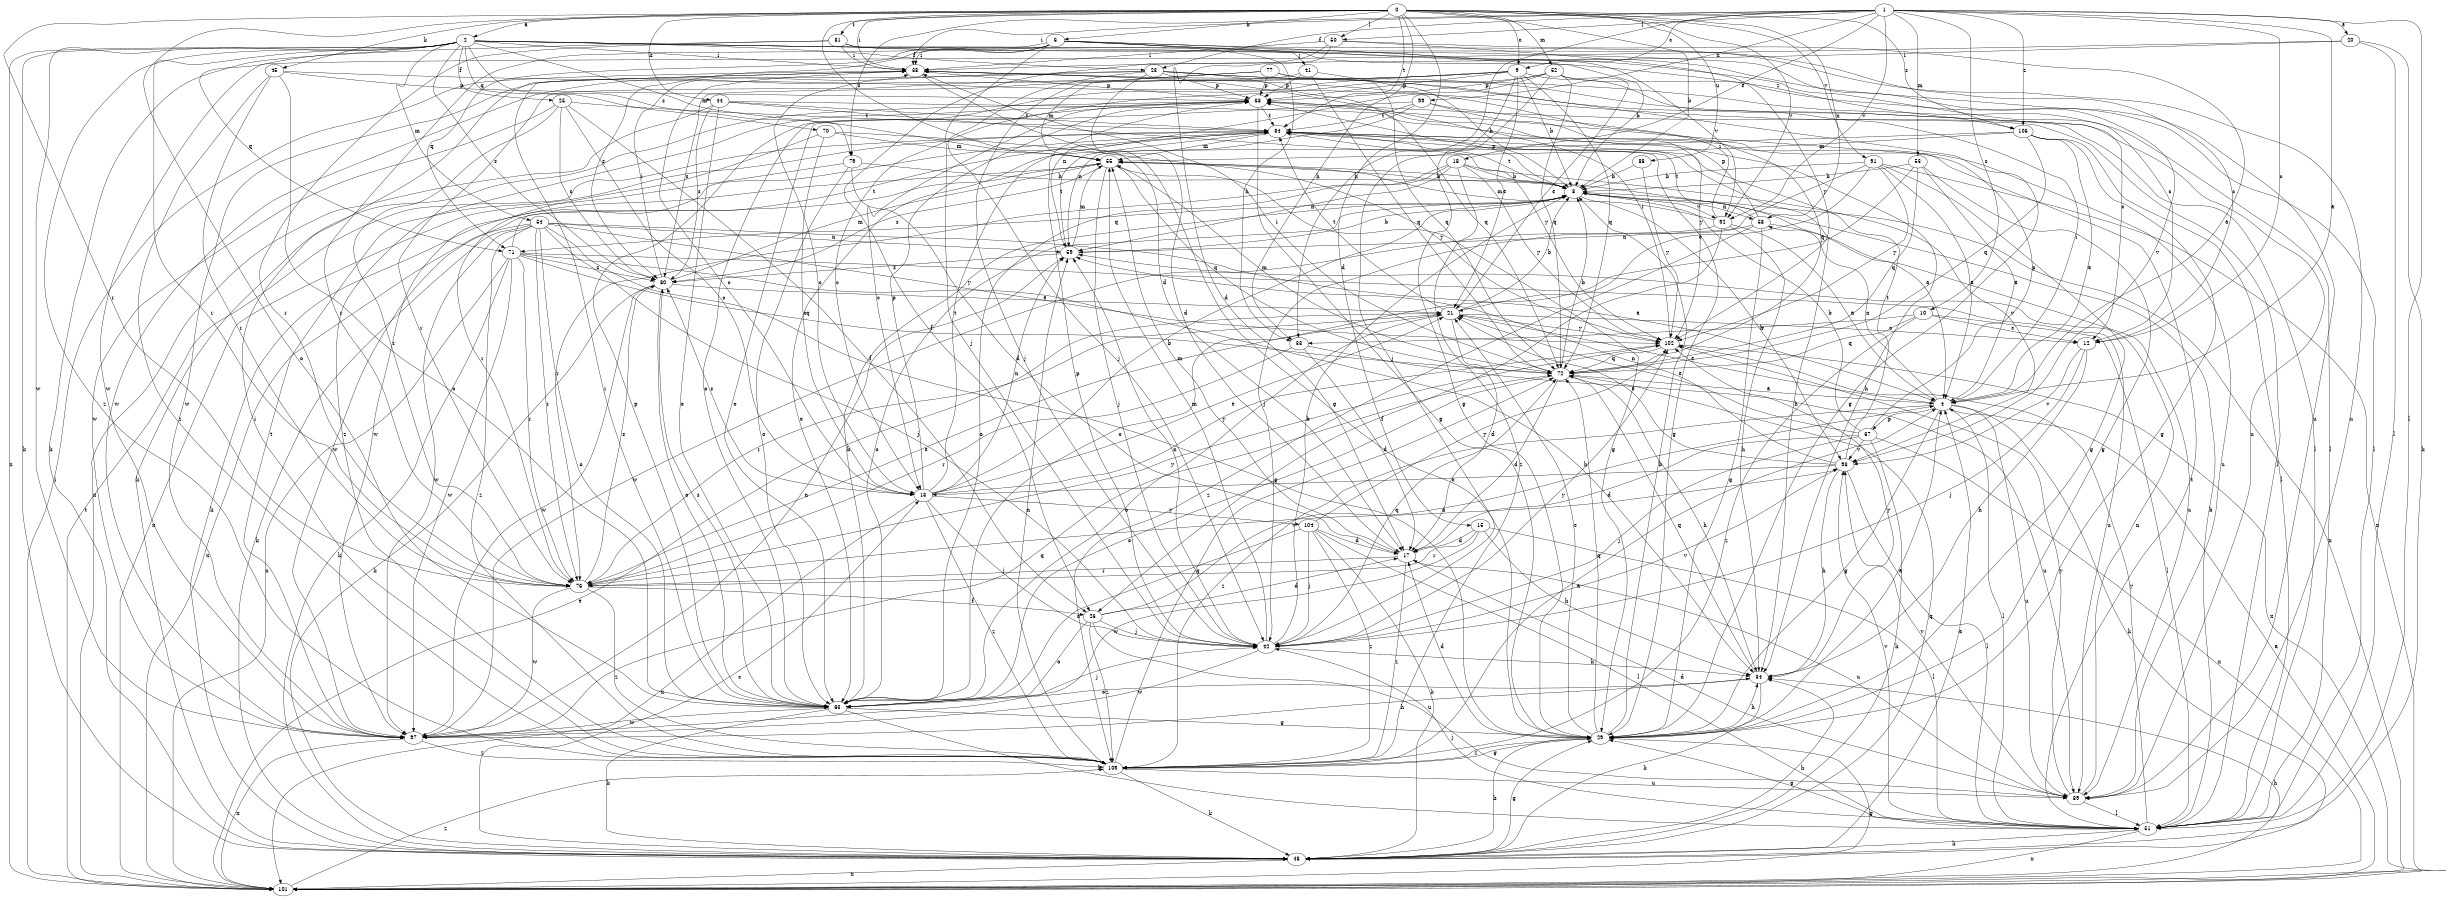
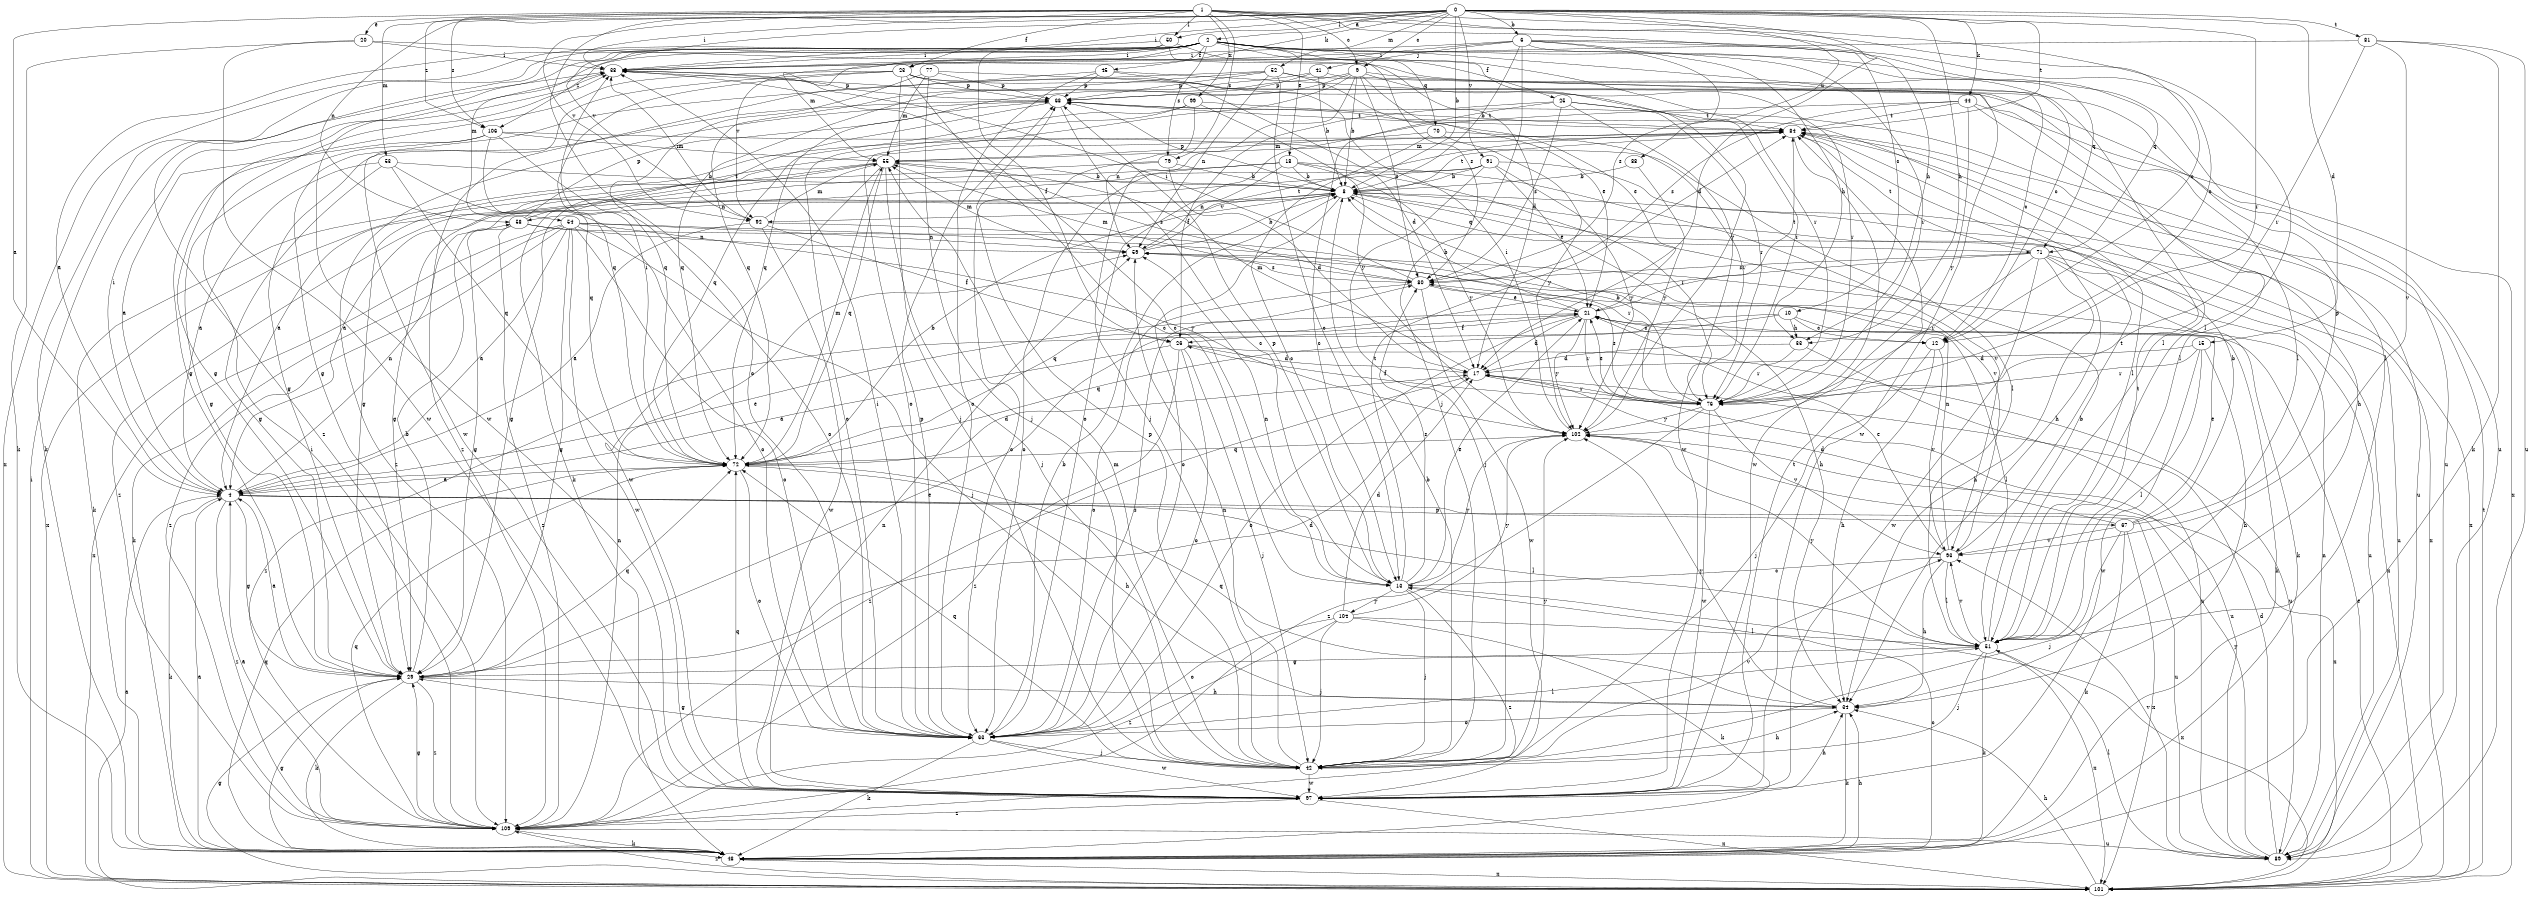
edge "13" -> "8": now "76" -> "8"
edge "21" -> "26": added, label "f"
